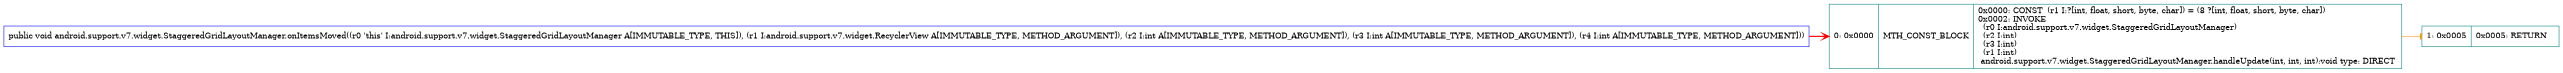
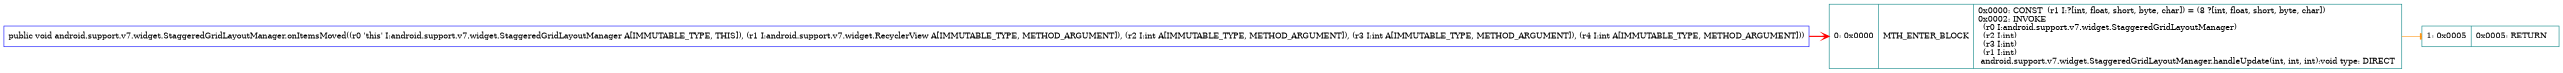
node "0: 0x0000": text "MTH_CONST_BLOCK" -> "MTH_ENTER_BLOCK"
